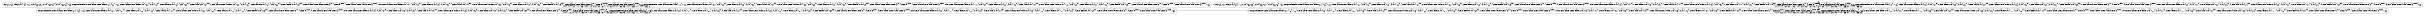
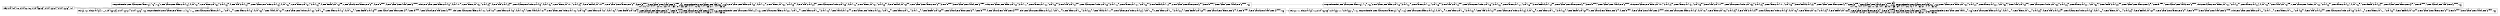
node "O": added
